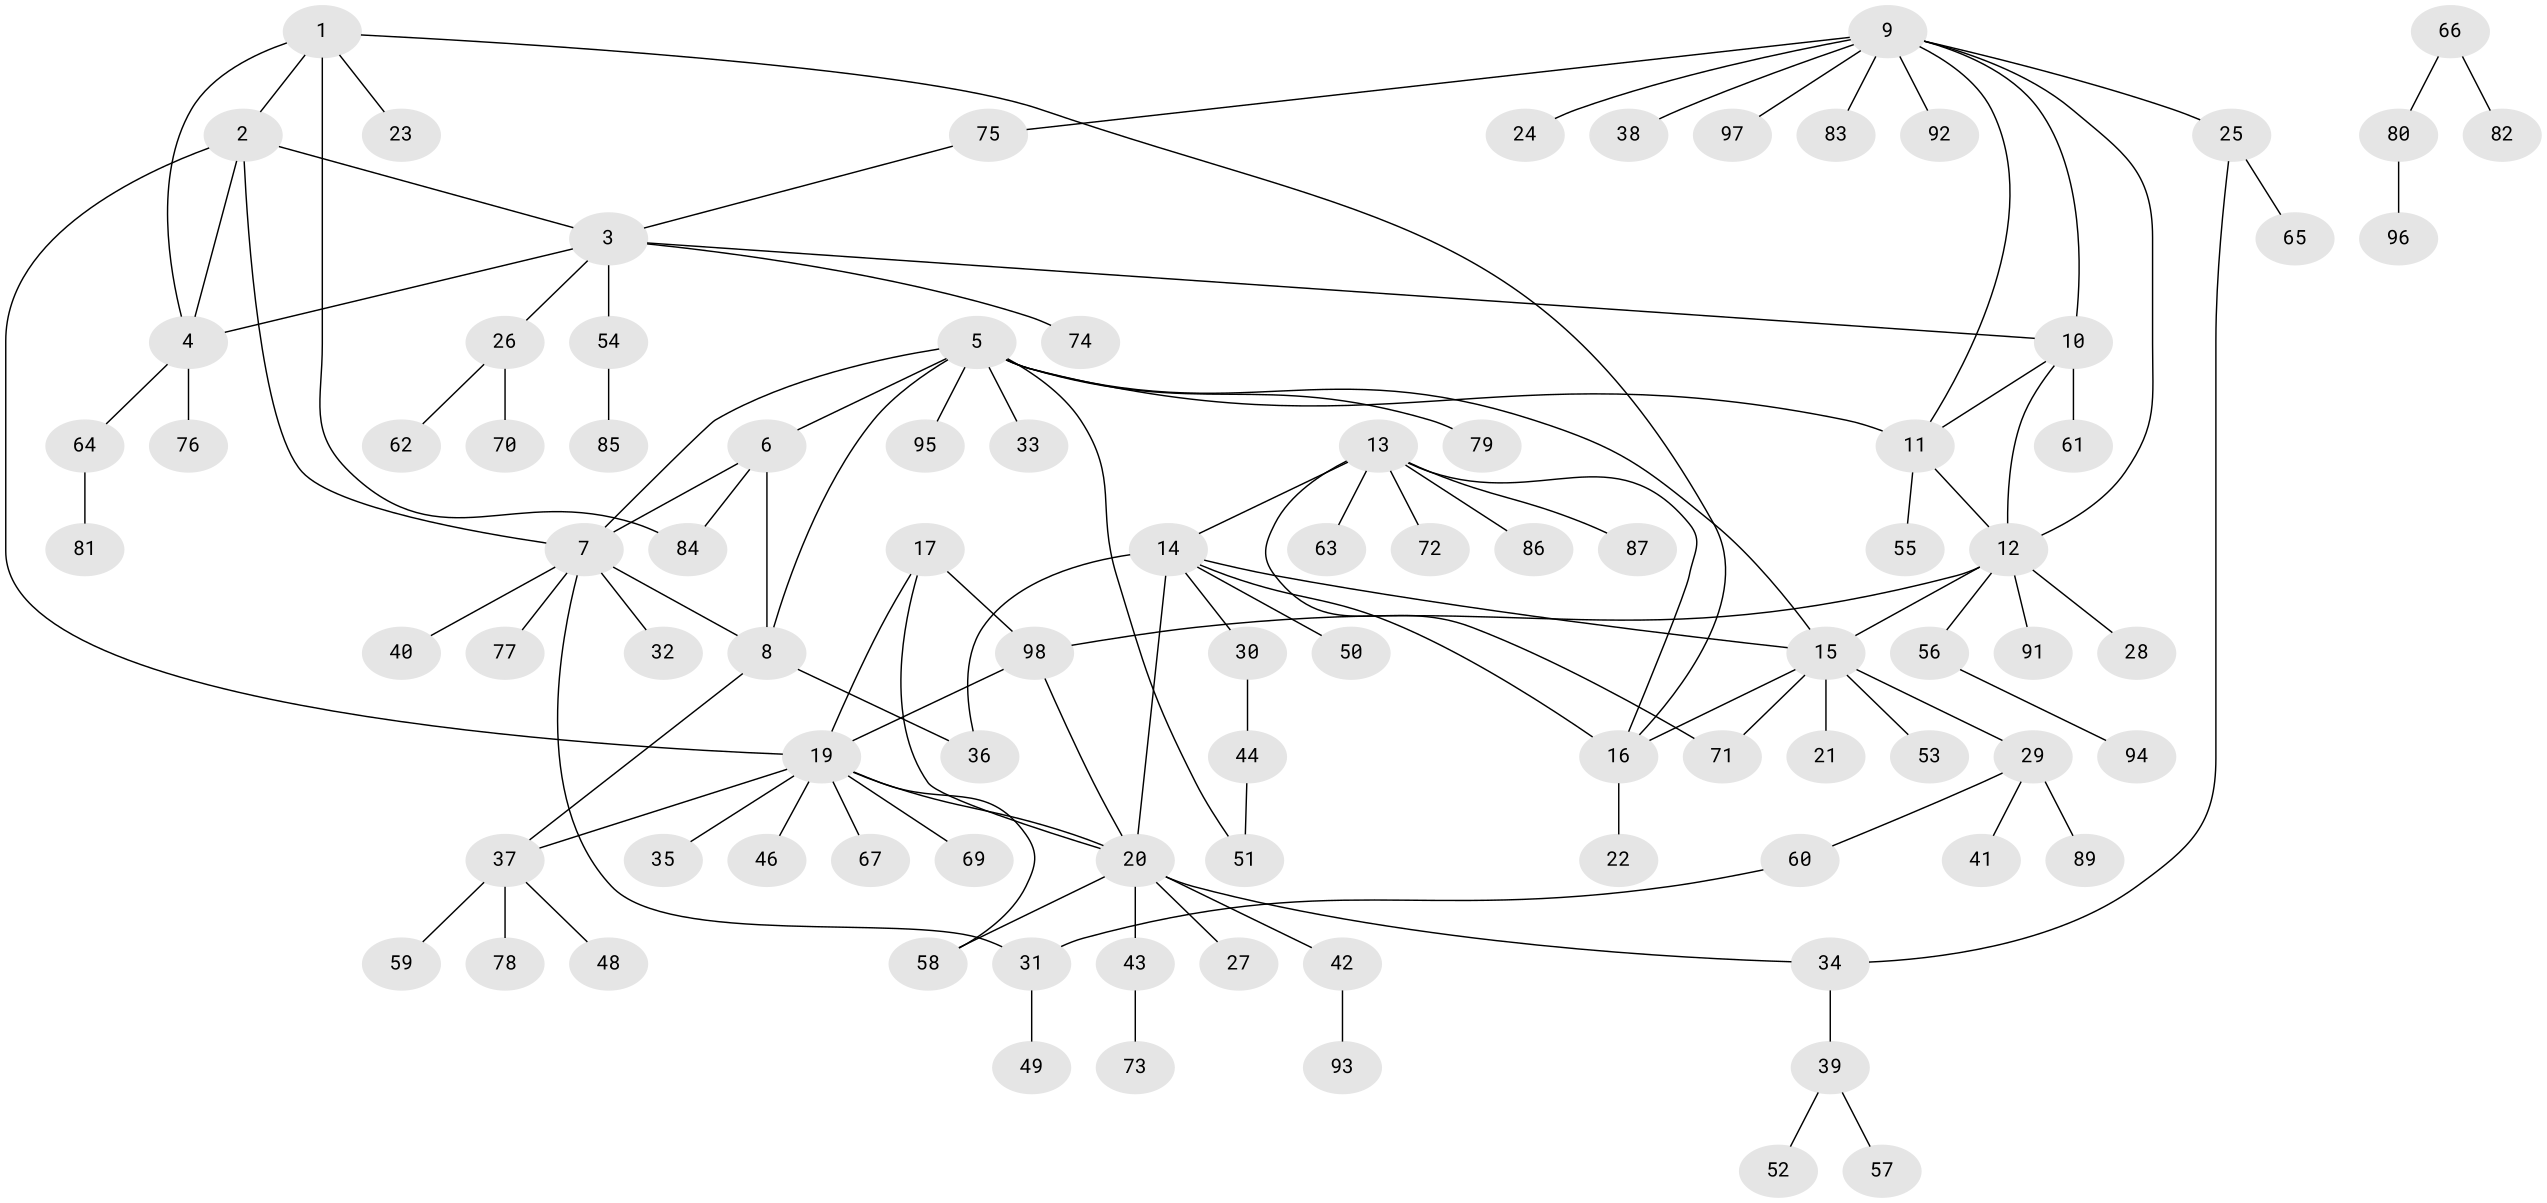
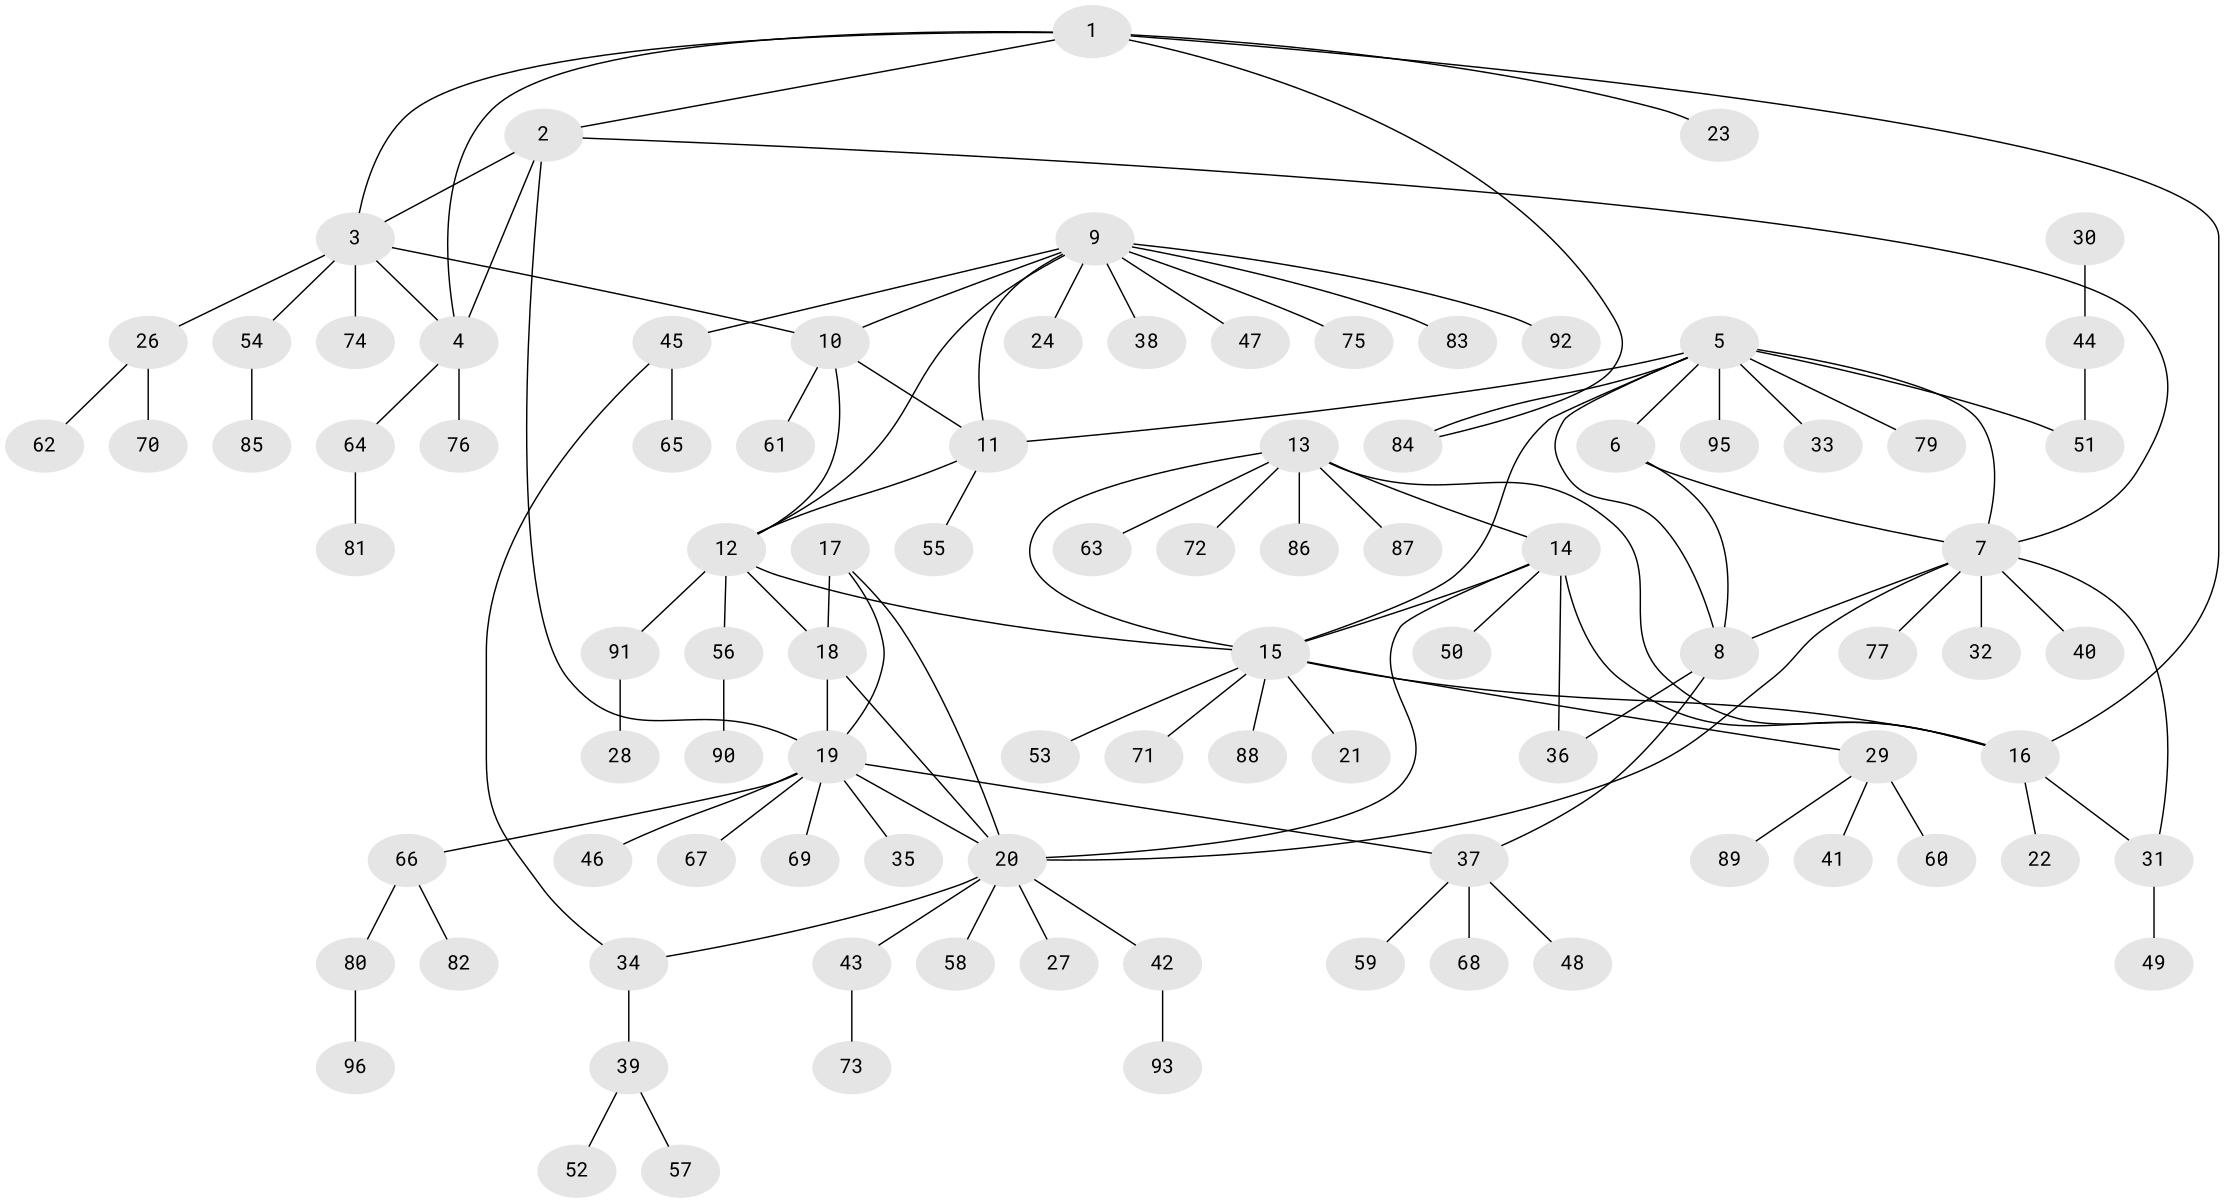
node "97": label "97" -> "47"
node "25": label "25" -> "45"
edge "75" -- "3": now "1" -- "3"
edge "6" -- "84": now "5" -- "84"
edge "14" -- "30": removed
edge "12" -- "28": now "91" -- "28"
edge "13" -- "71": now "13" -- "15"
node "98": label "98" -> "18"
node "88": added
node "94": label "94" -> "90"
edge "7" -- "20": added
edge "19" -- "58": now "19" -- "66"
edge "60" -- "31": now "16" -- "31"
node "78": label "78" -> "68"
